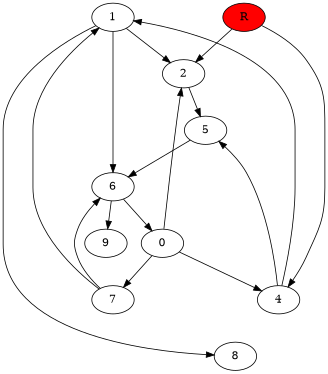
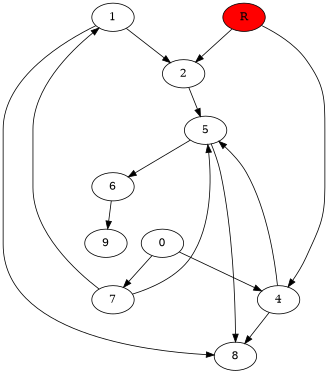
edge "1" -> "6": removed
edge "4" -> "1": now "4" -> "8"
edge "0" -> "2": removed
edge "6" -> "0": removed
edge "5" -> "8": added
edge "7" -> "6": now "7" -> "5"
